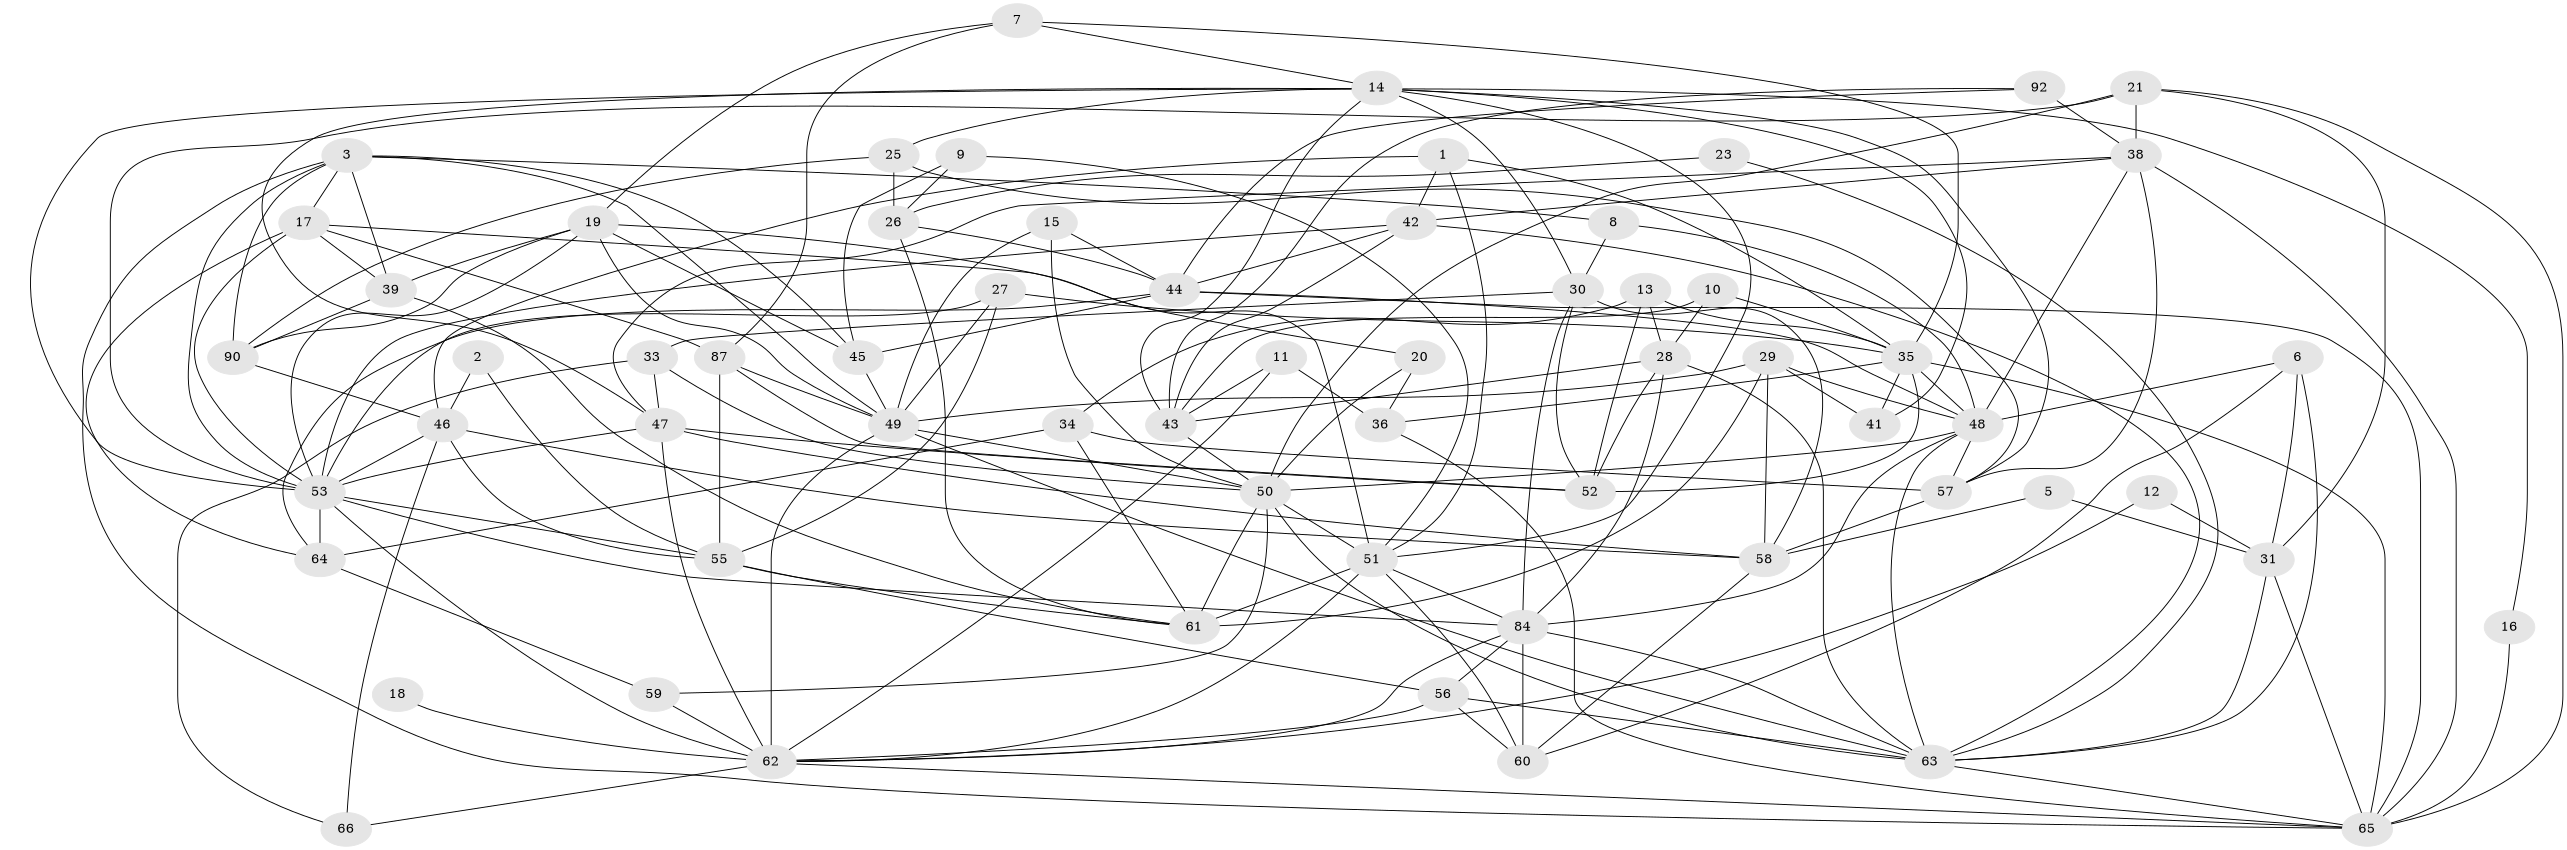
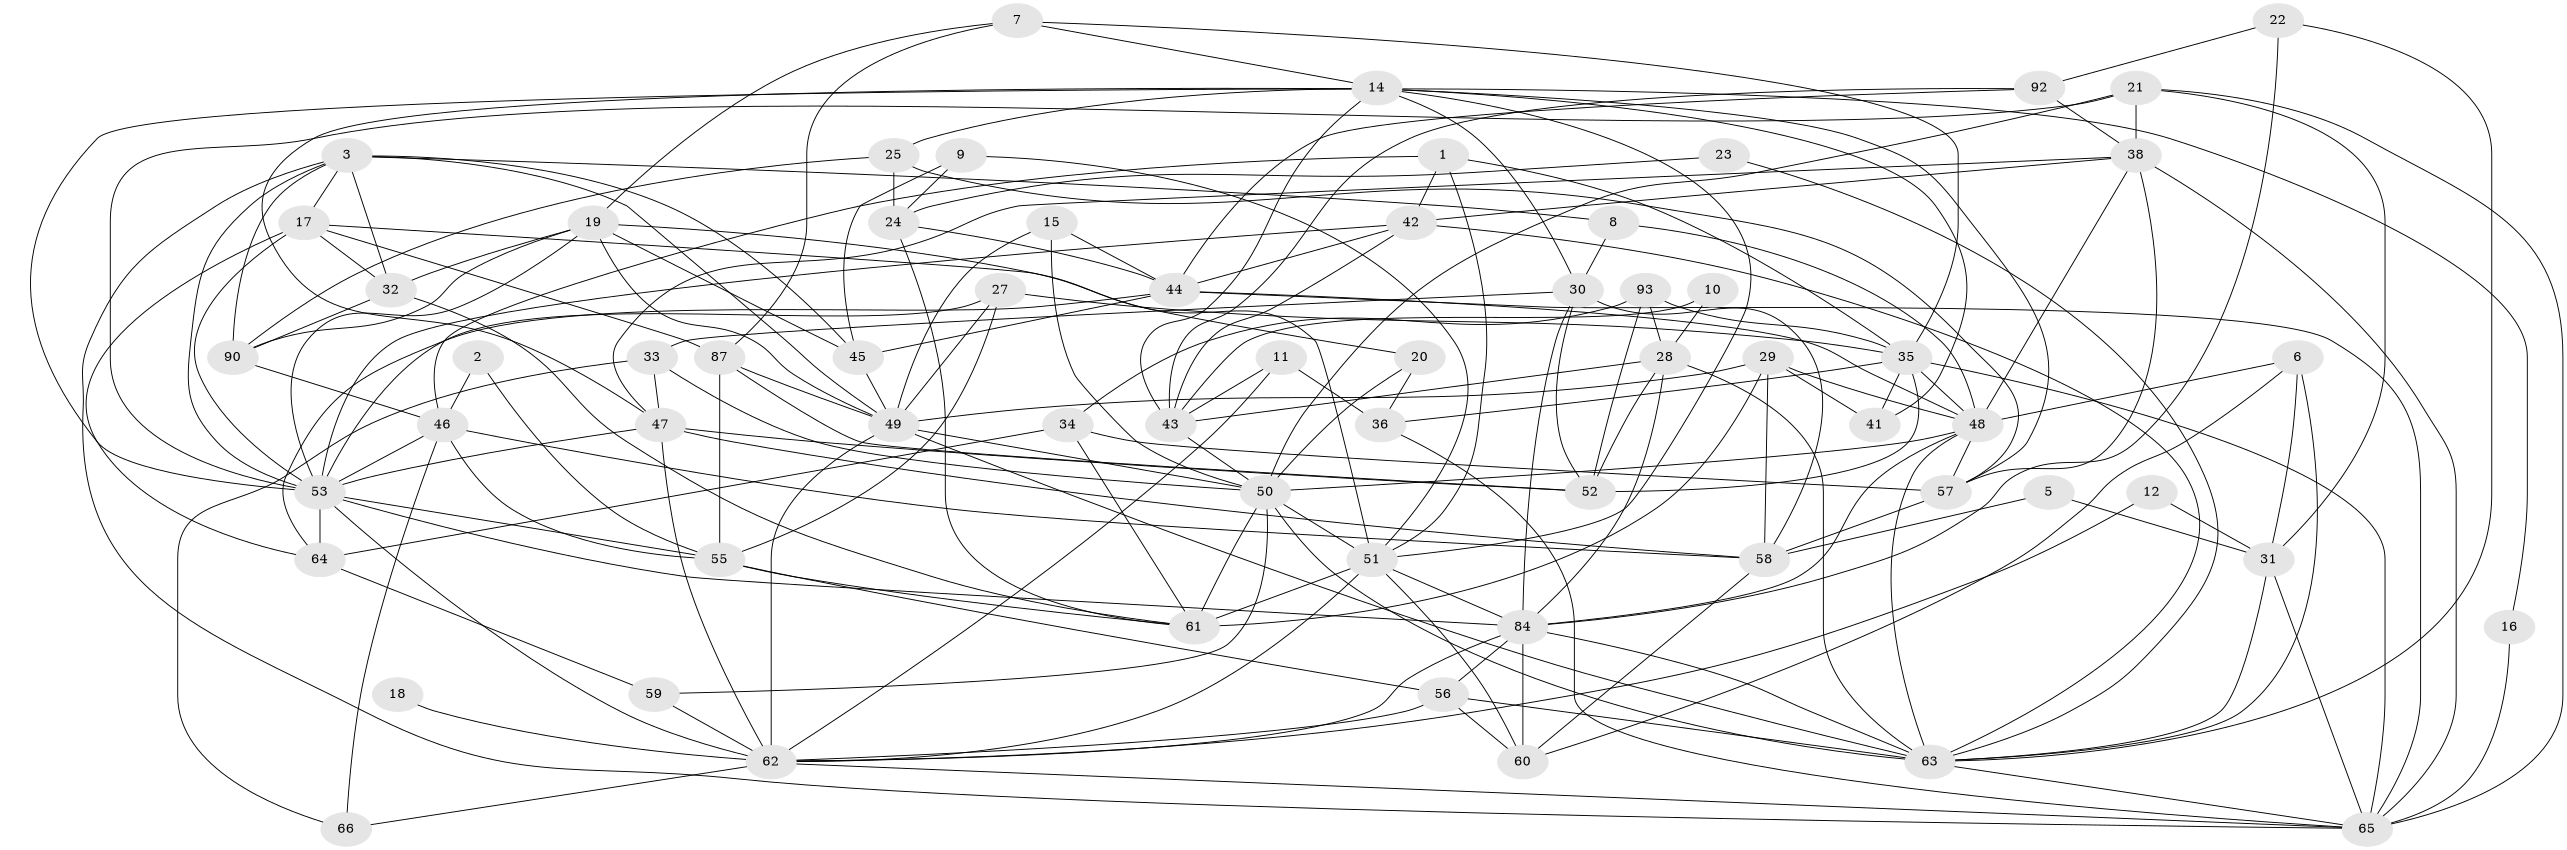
node "22": added
node "26": label "26" -> "24"
node "39": label "39" -> "32"
node "13": label "13" -> "93"
edge "10" -- "35": removed
